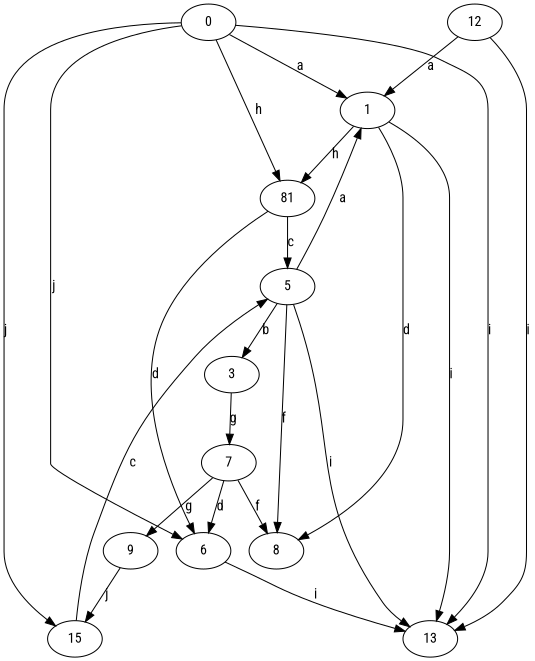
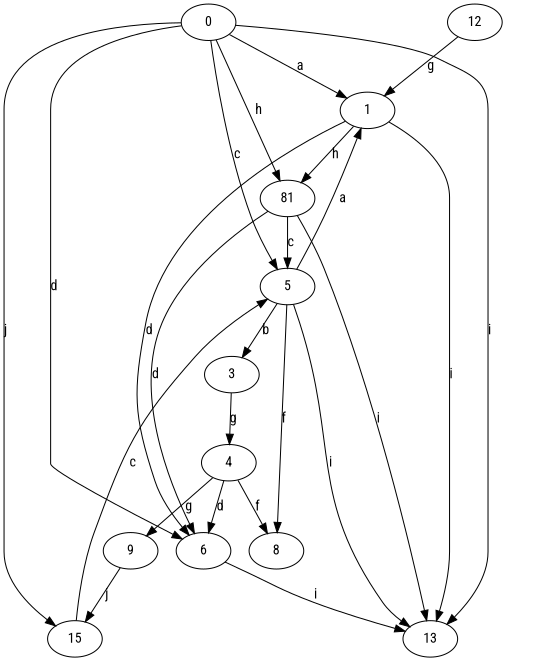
edge "12" -> "1": label "a" -> "g"
edge "0" -> "5": added, label "c"
edge "0" -> "6": label "j" -> "d"
edge "12" -> "13": now "81" -> "13"
edge "1" -> "8": now "1" -> "6"
node "7": label "7" -> "4"
